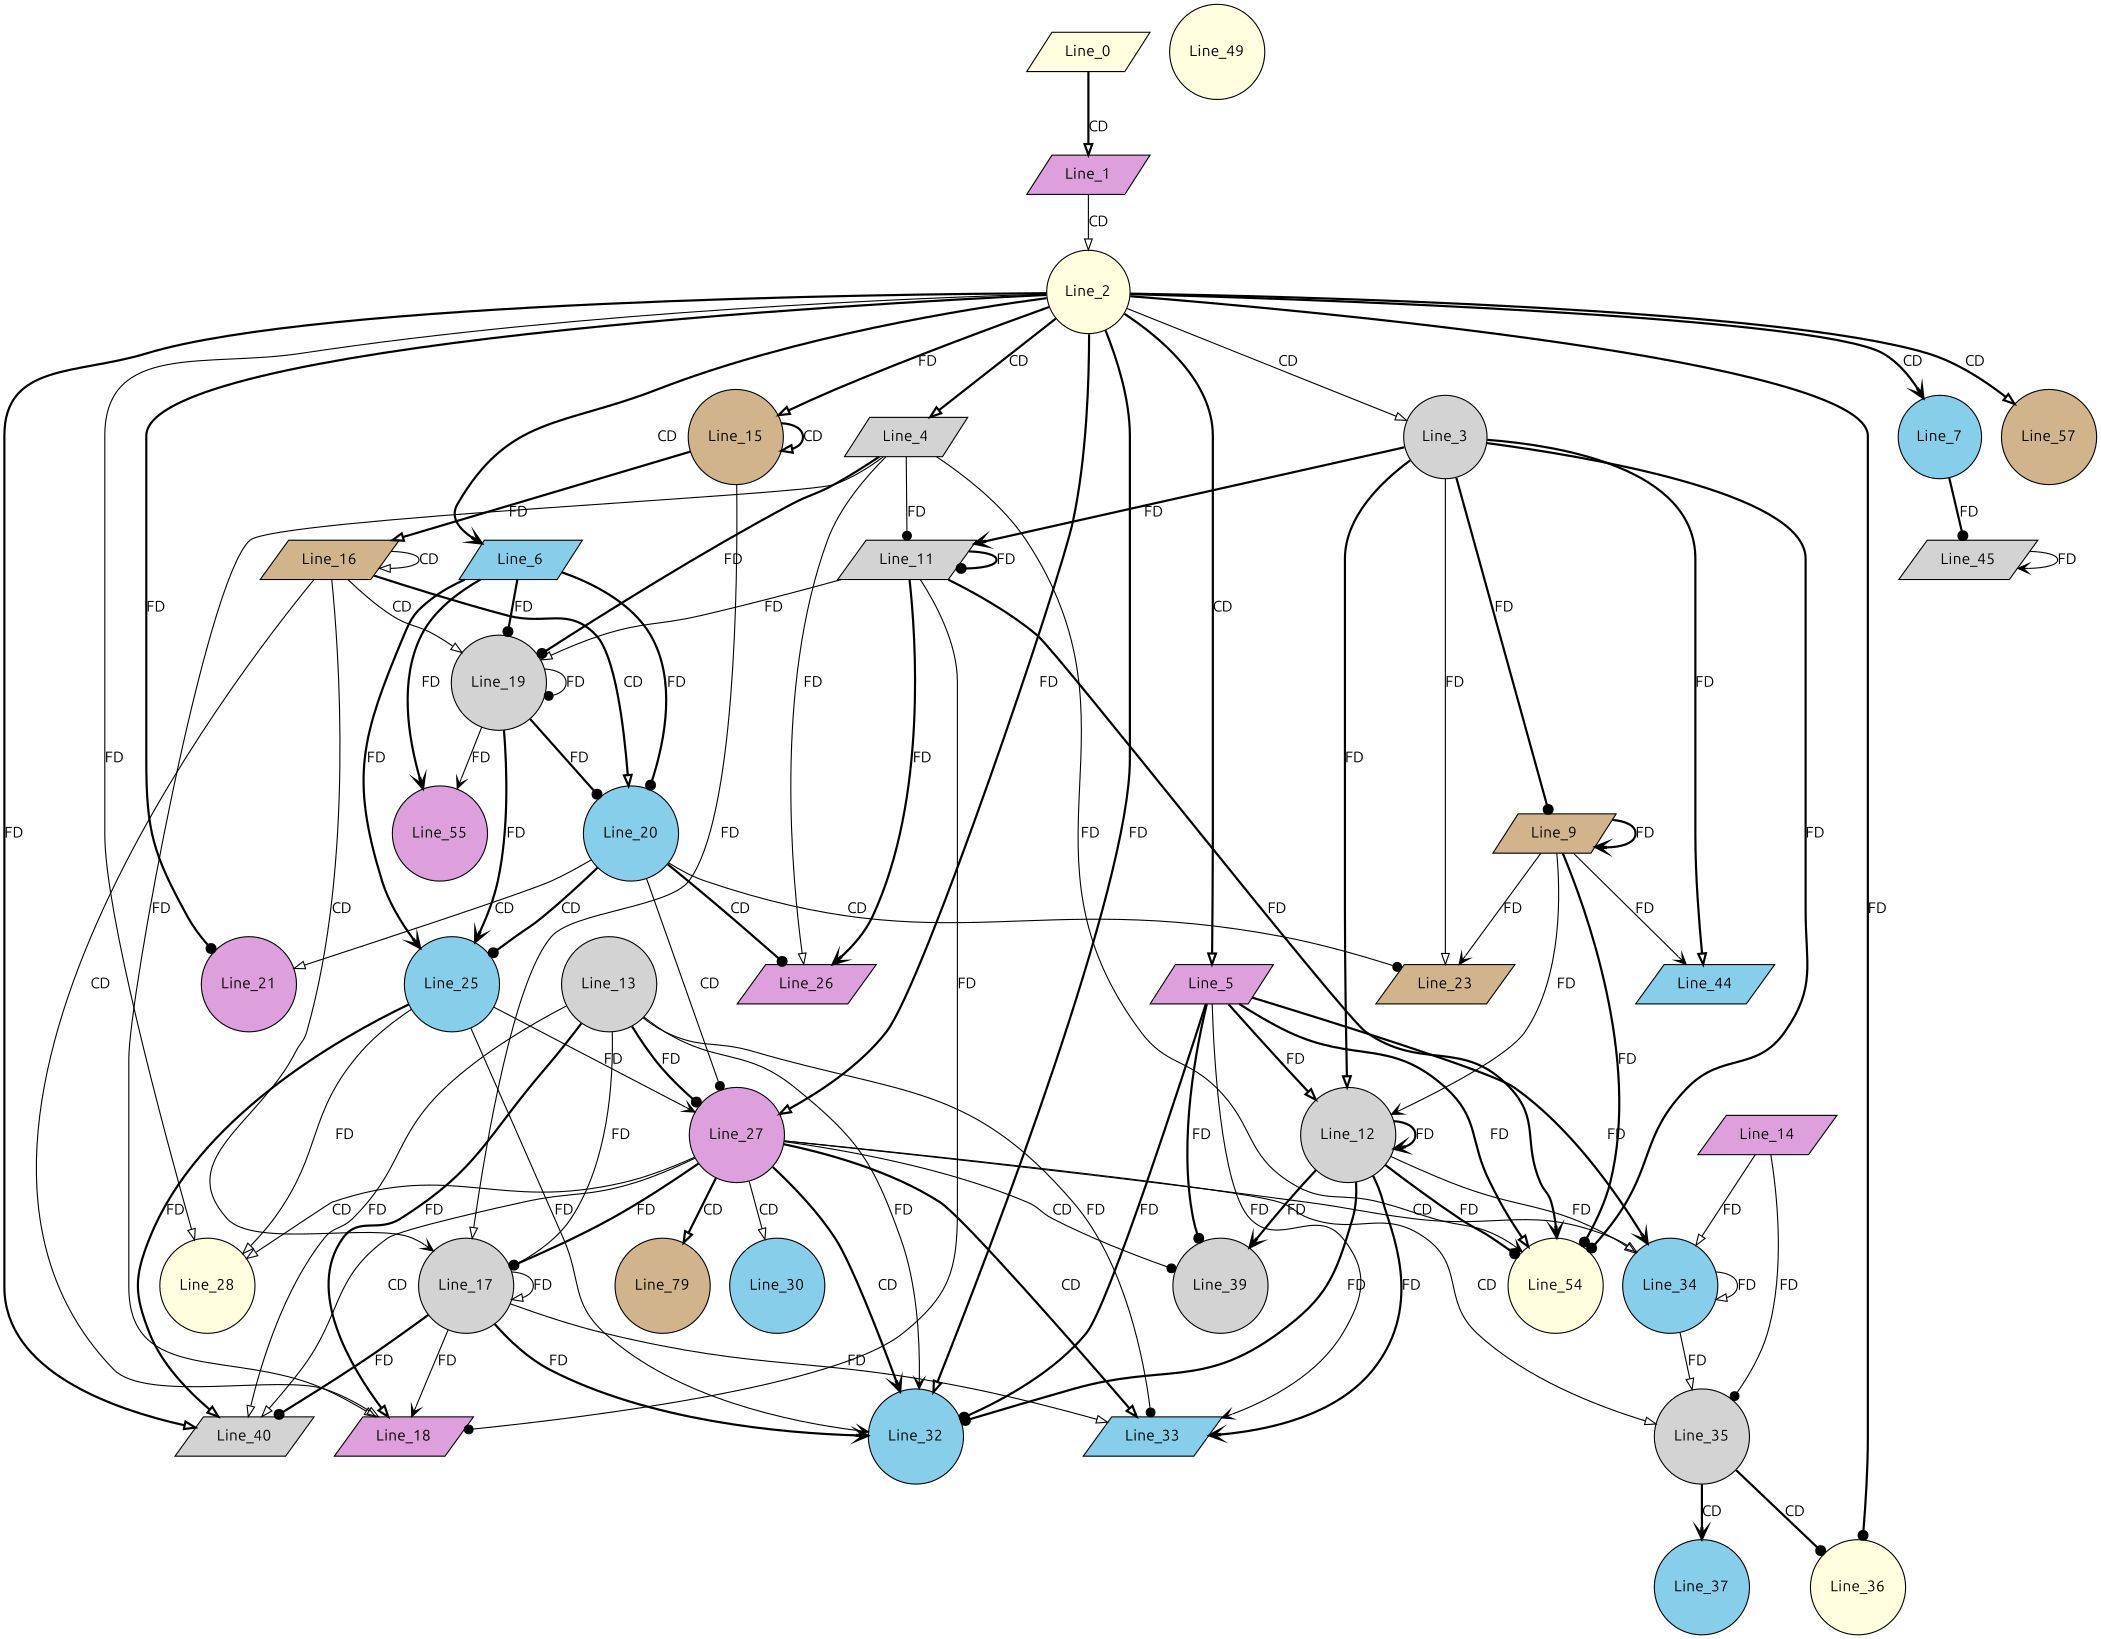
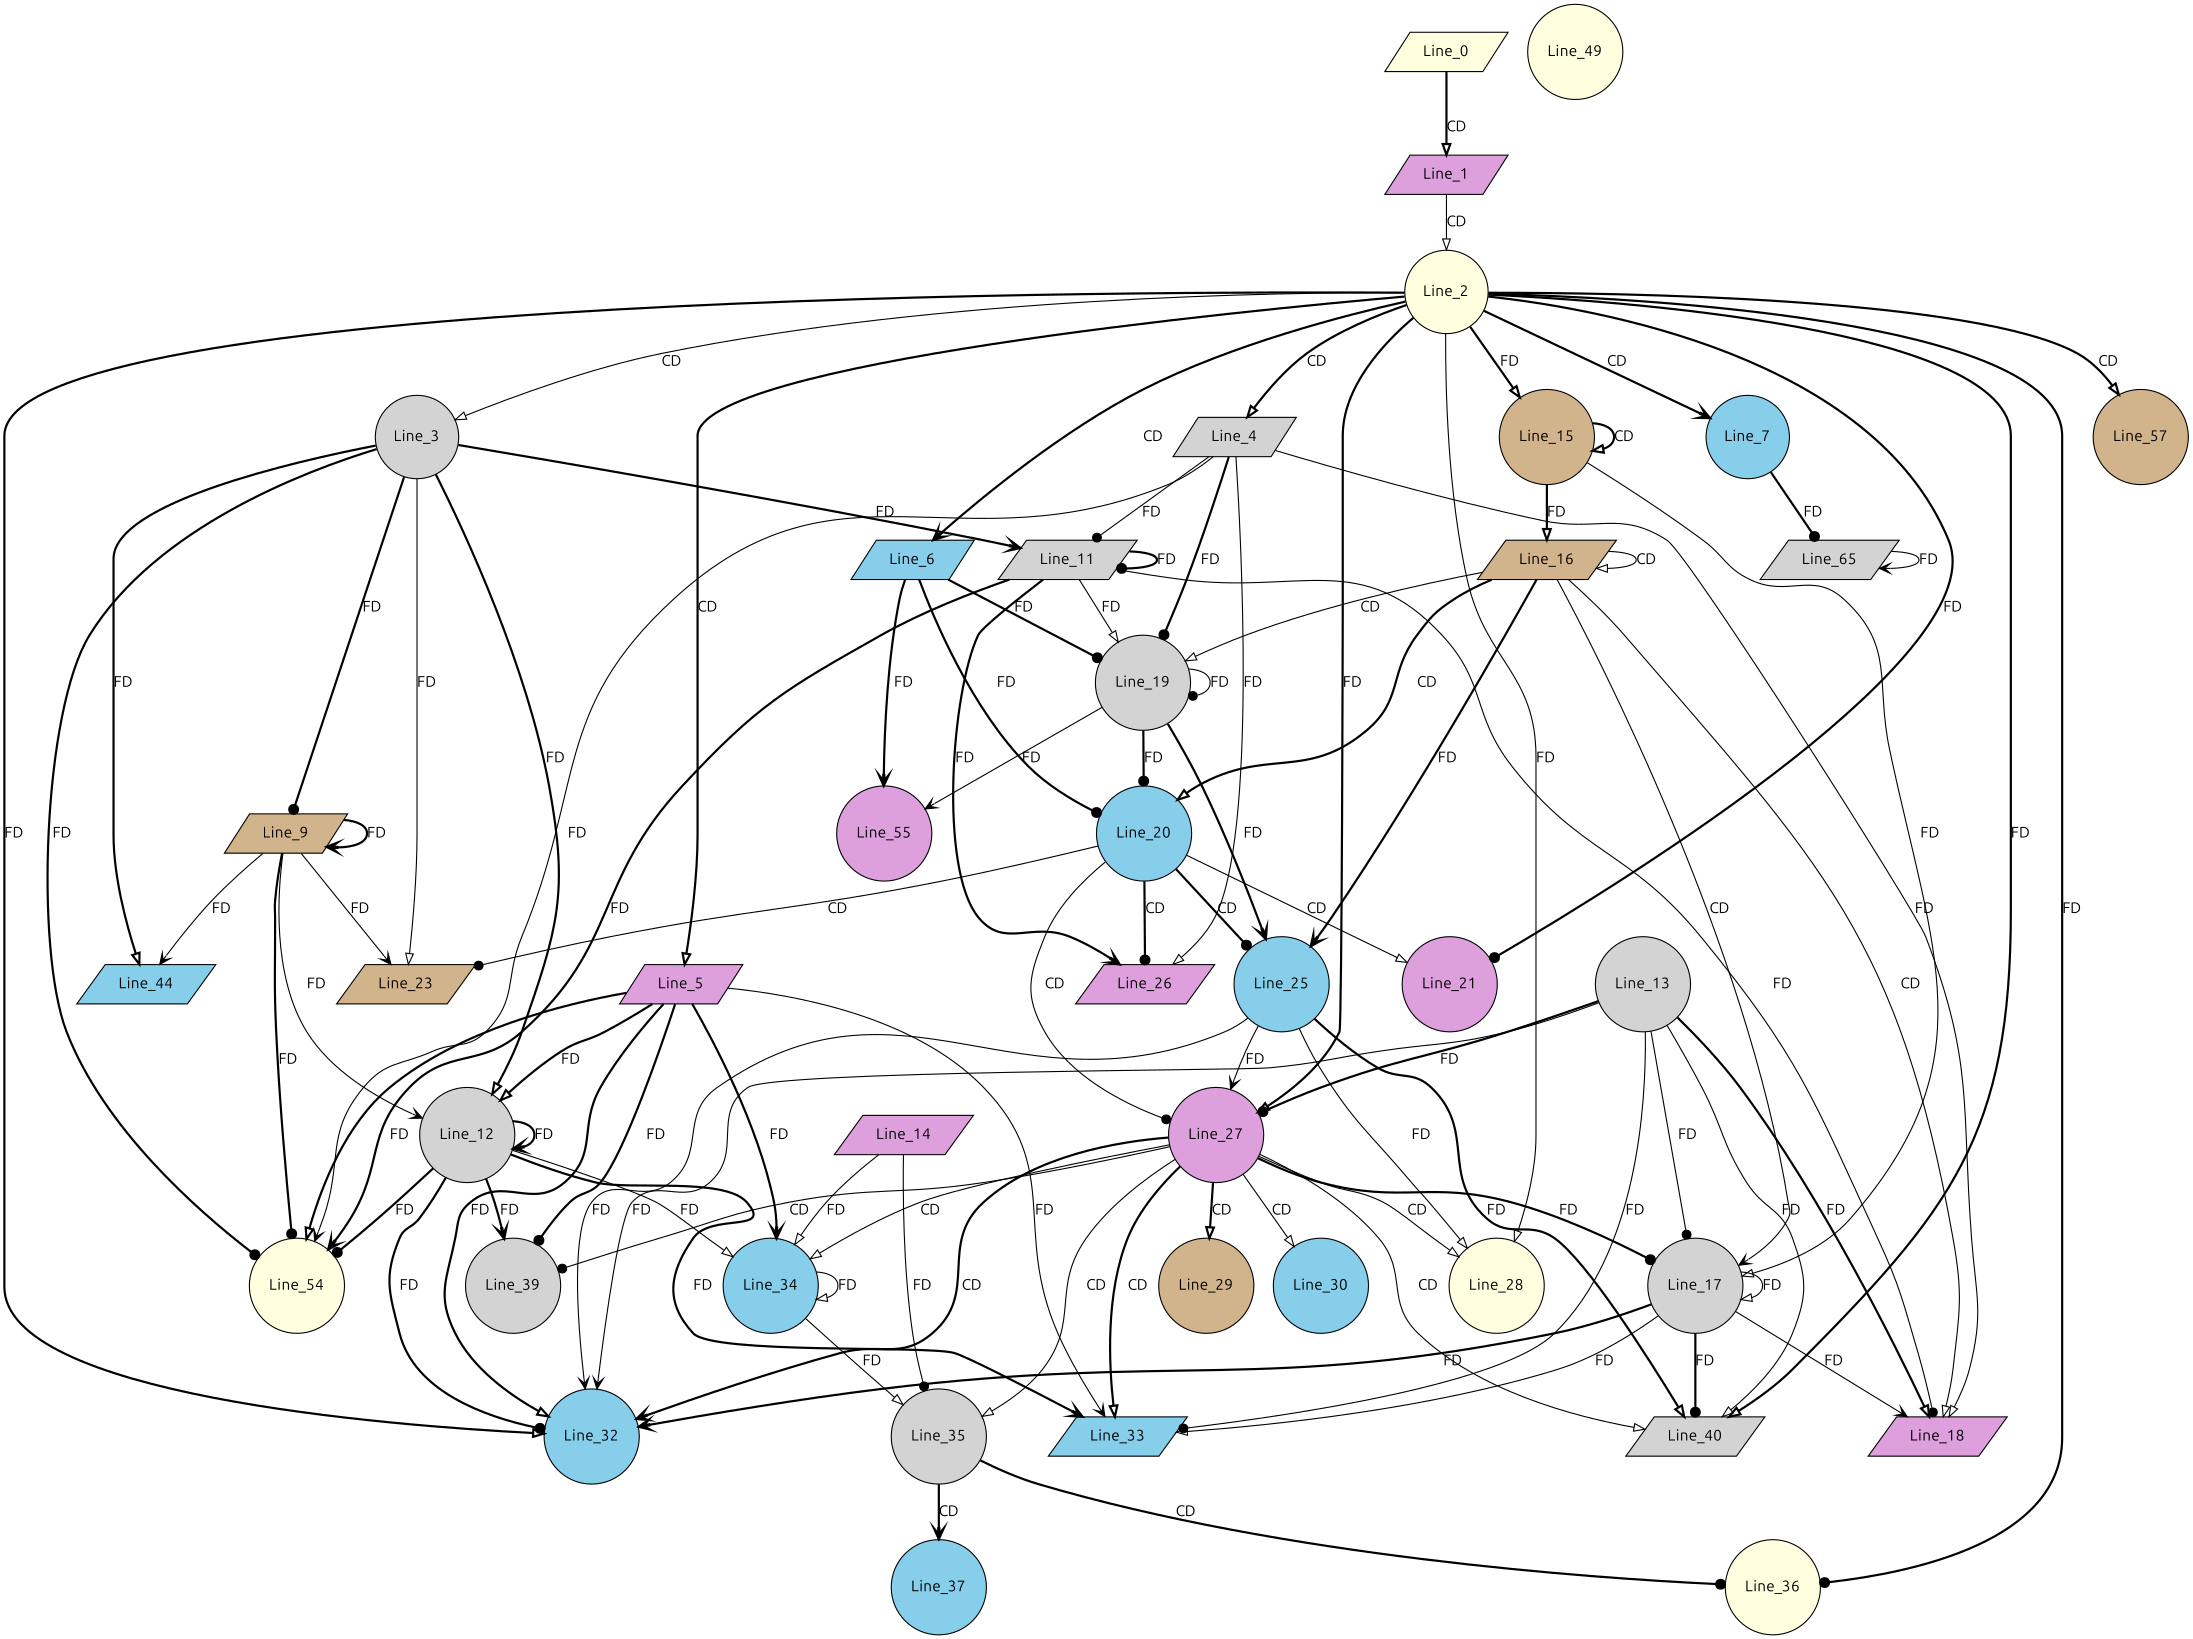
node "Line_45": label "Line_45" -> "Line_65"
edge "Line_6" -> "Line_25": now "Line_16" -> "Line_25"
edge "Line_5" -> "Line_32": arrowhead dot -> onormal
node "Line_79": label "Line_79" -> "Line_29"
